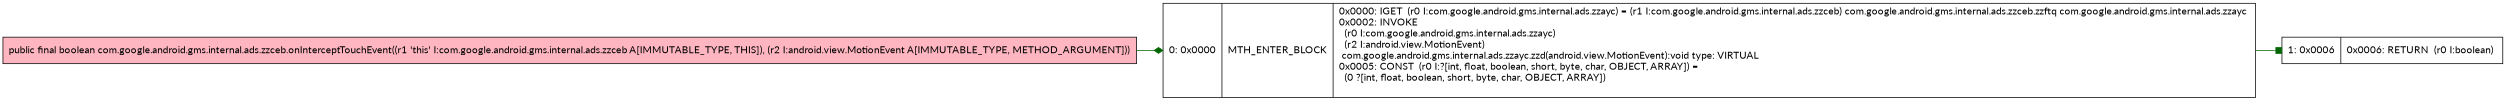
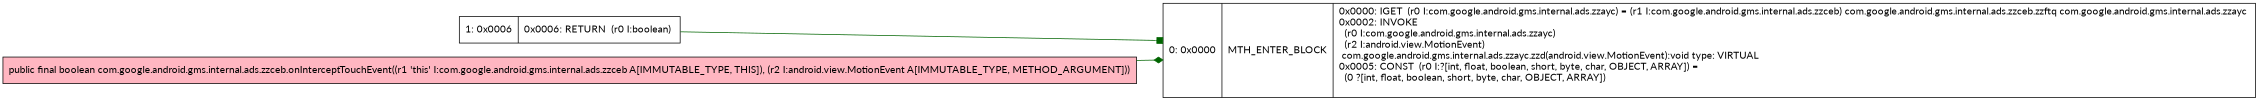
edge "0: 0x0000" -> "1: 0x0006": reversed
